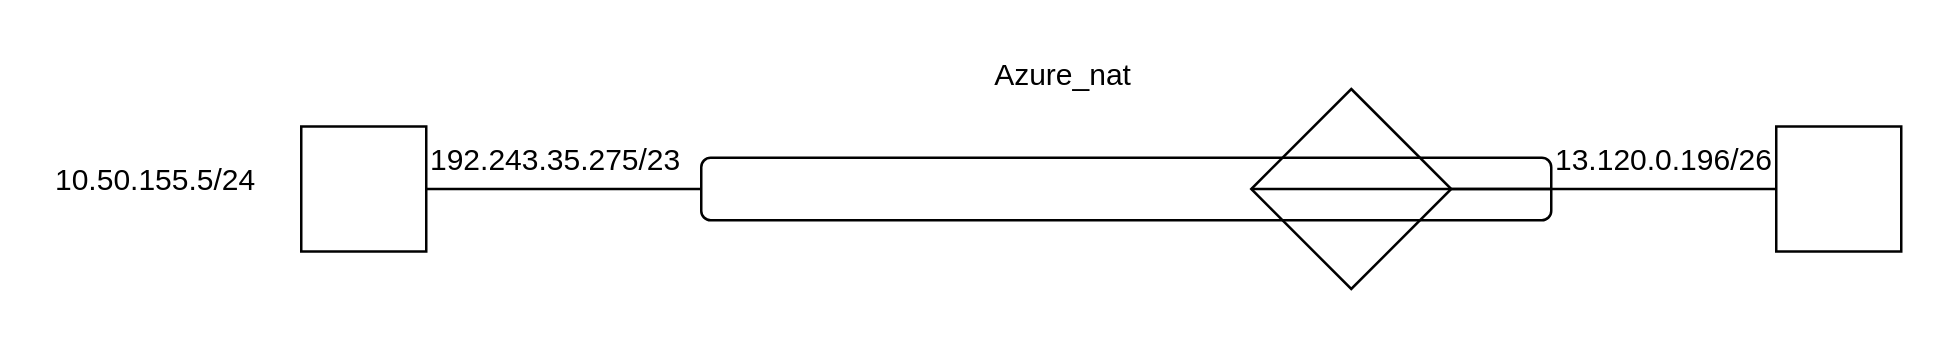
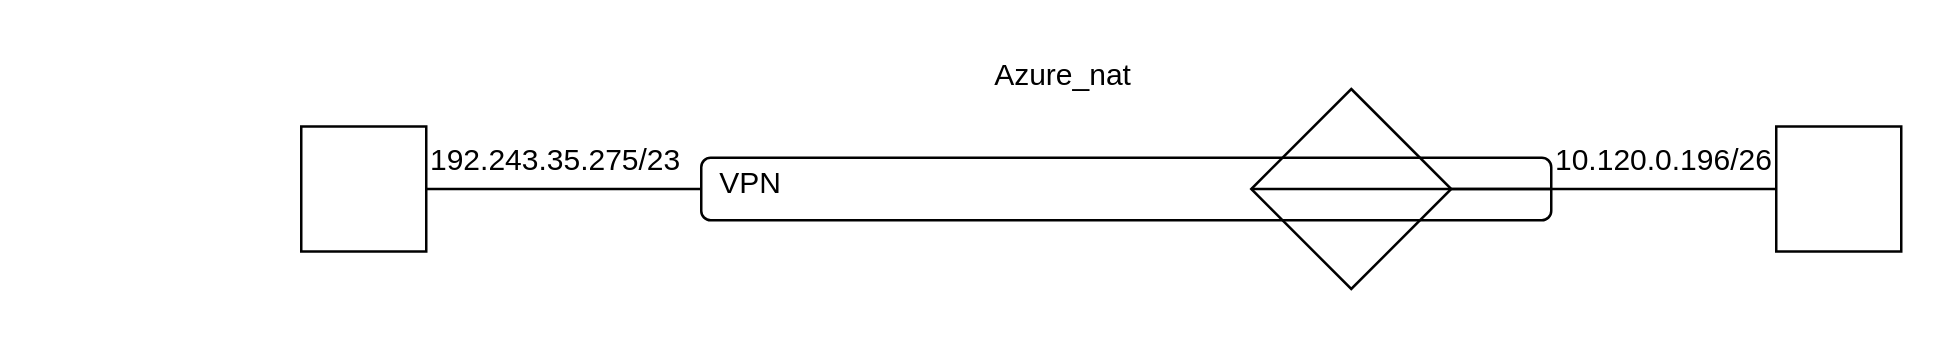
node "13.120.0.196/26": label "13.120.0.196/26" -> "10.120.0.196/26"
node "10.50.155.5/24": removed
node "VPN": added
